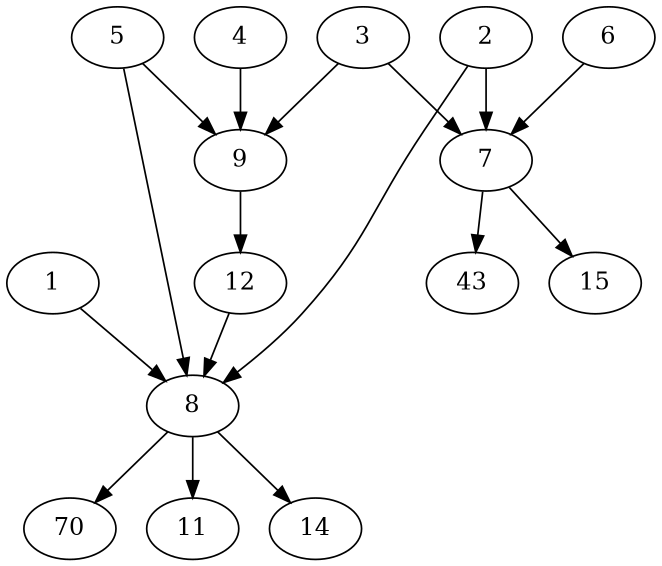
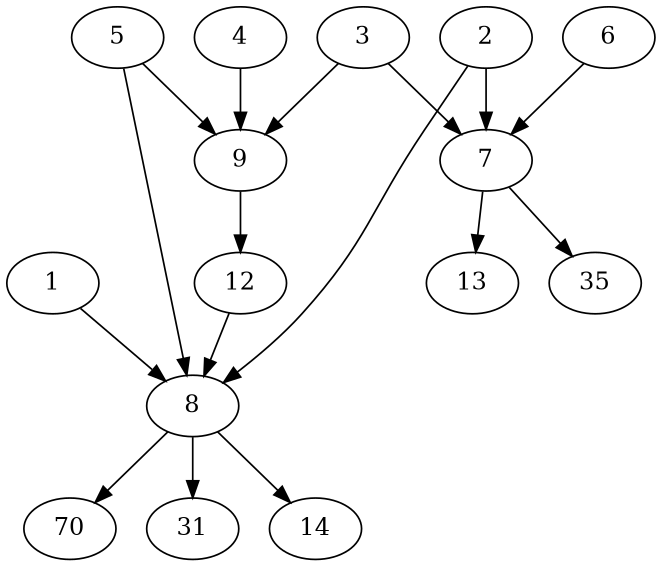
node "43": label "43" -> "13"
node "15": label "15" -> "35"
node "11": label "11" -> "31"
